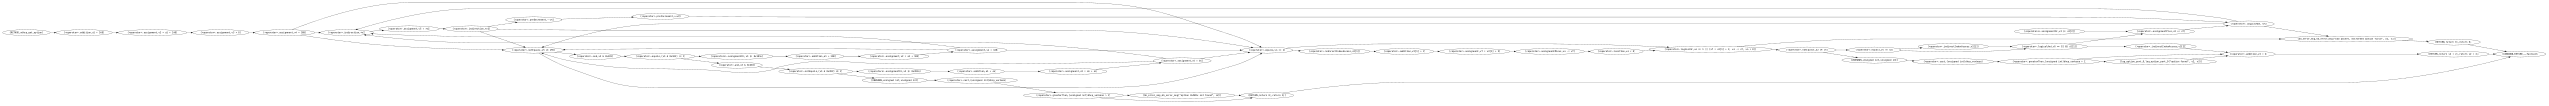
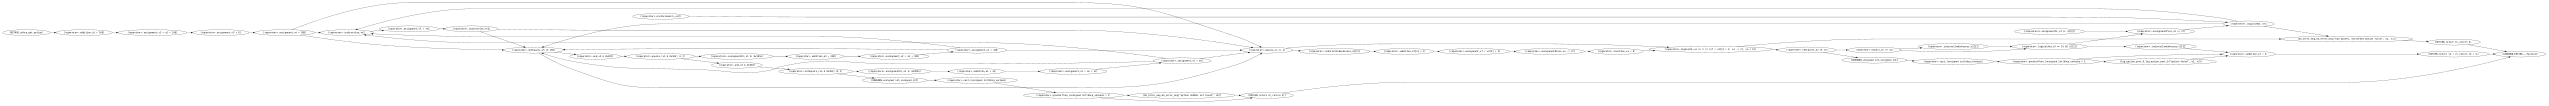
node "(<operator>.preDecrement,--v4)": removed
